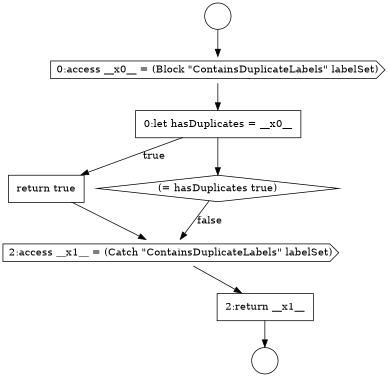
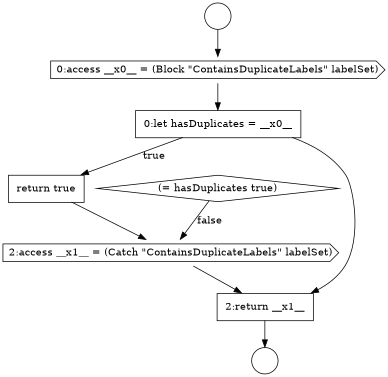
edge "0:let hasDuplicates = __x0__" -> "(= hasDuplicates true)": now "0:let hasDuplicates = __x0__" -> "2:return __x1__"
